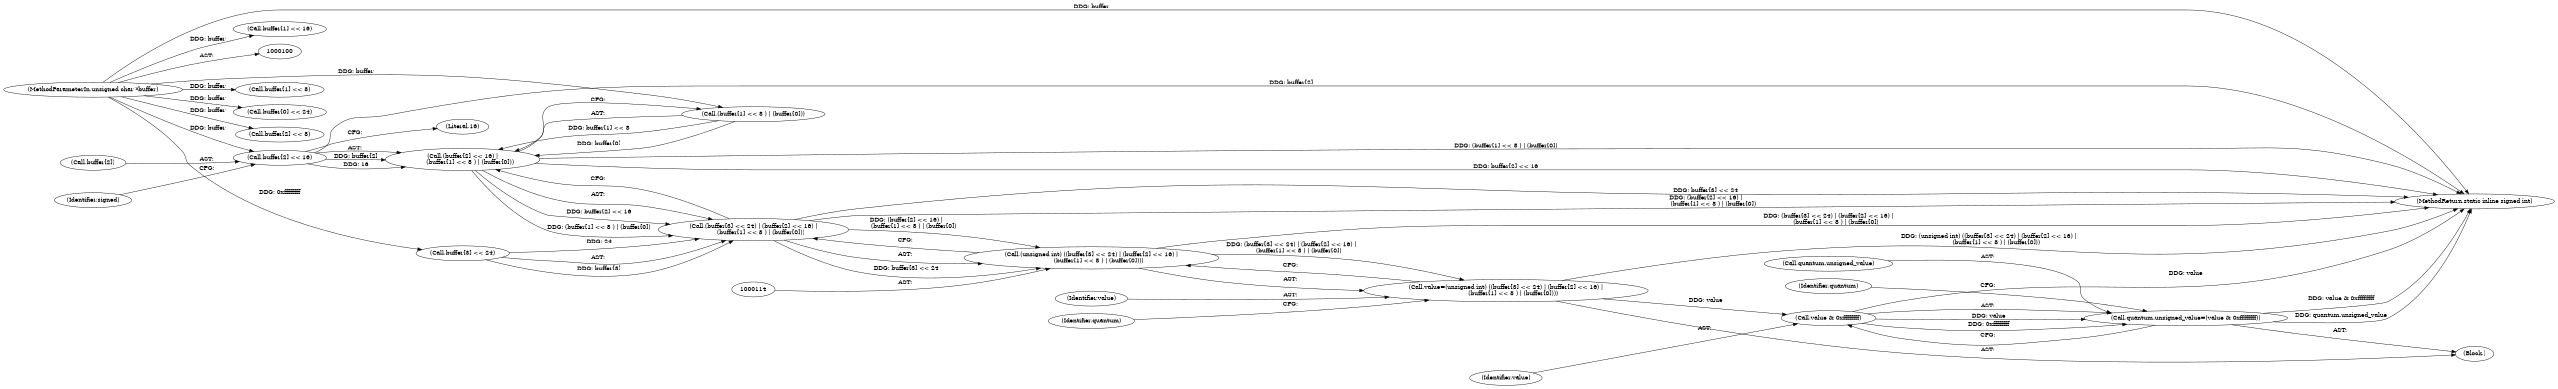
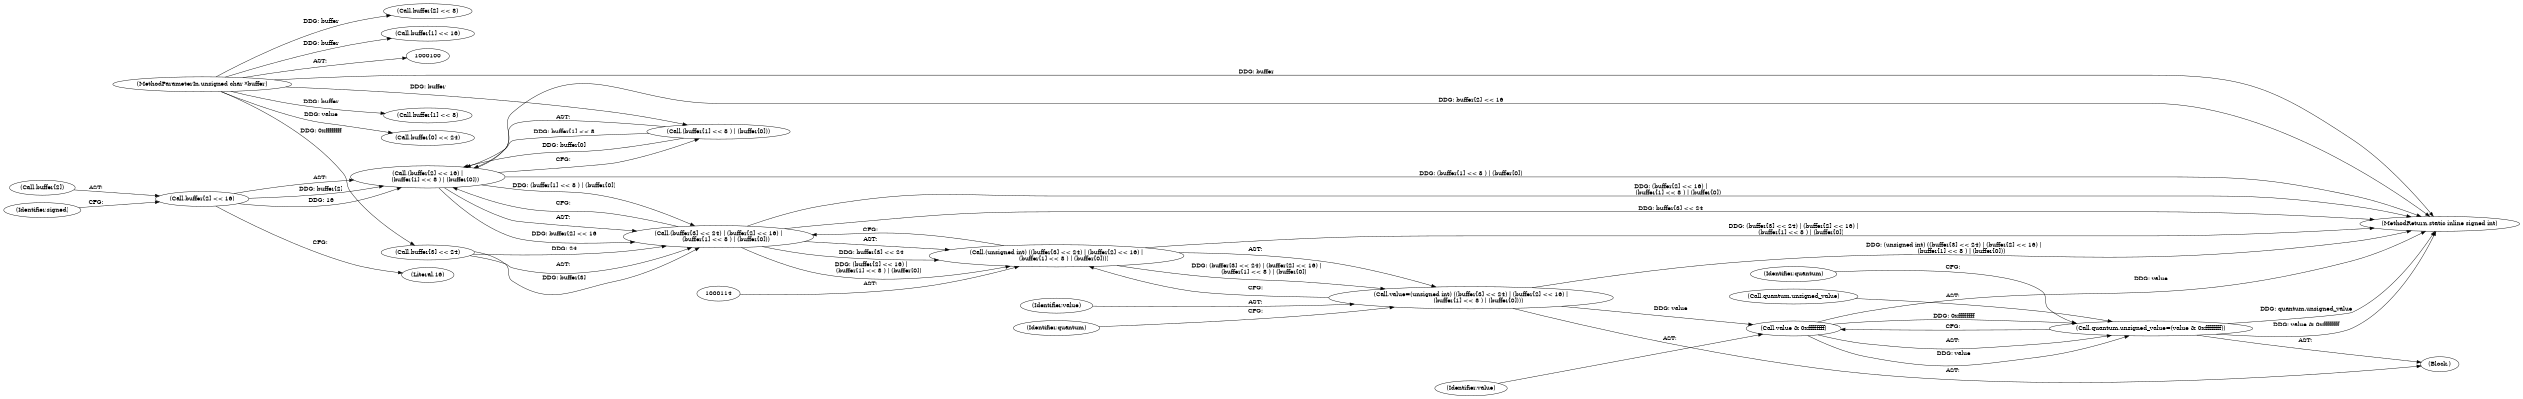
edge "(Call,buffer[2] << 16)" -> "(MethodReturn,static inline signed int)": removed, label "DDG: buffer[2]"
edge "(MethodParameterIn,unsigned char *buffer)" -> "(Call,buffer[0] << 24)": label "DDG: buffer" -> "DDG: value"
edge "(MethodParameterIn,unsigned char *buffer)" -> "(Call,buffer[2] << 16)": removed, label "DDG: buffer"
